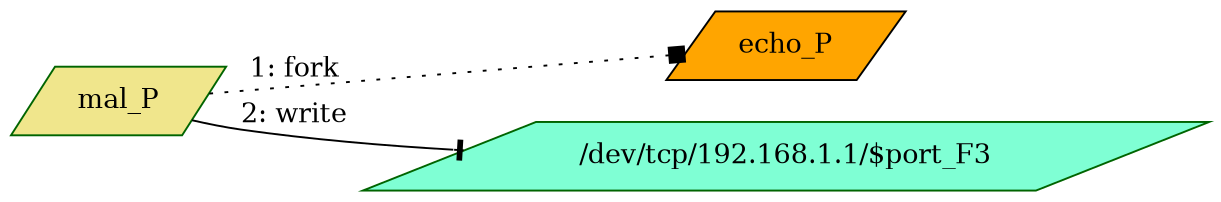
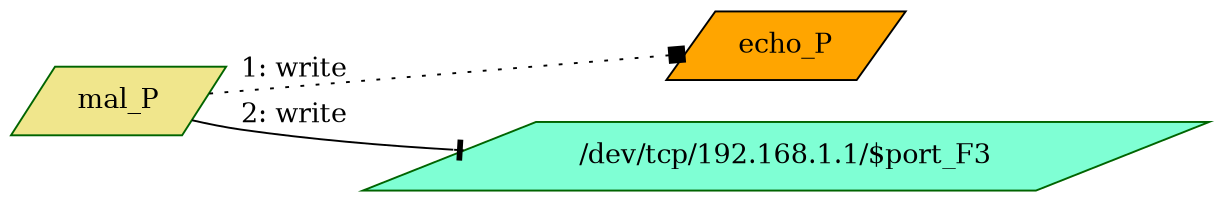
edge "mal_P" -> "echo_P": label "1: fork" -> "1: write"
